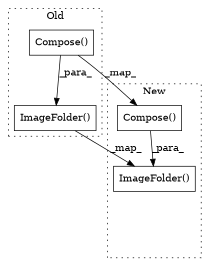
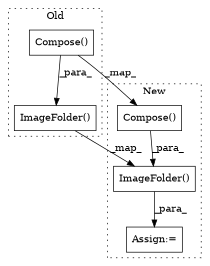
node "Assign:=": added
